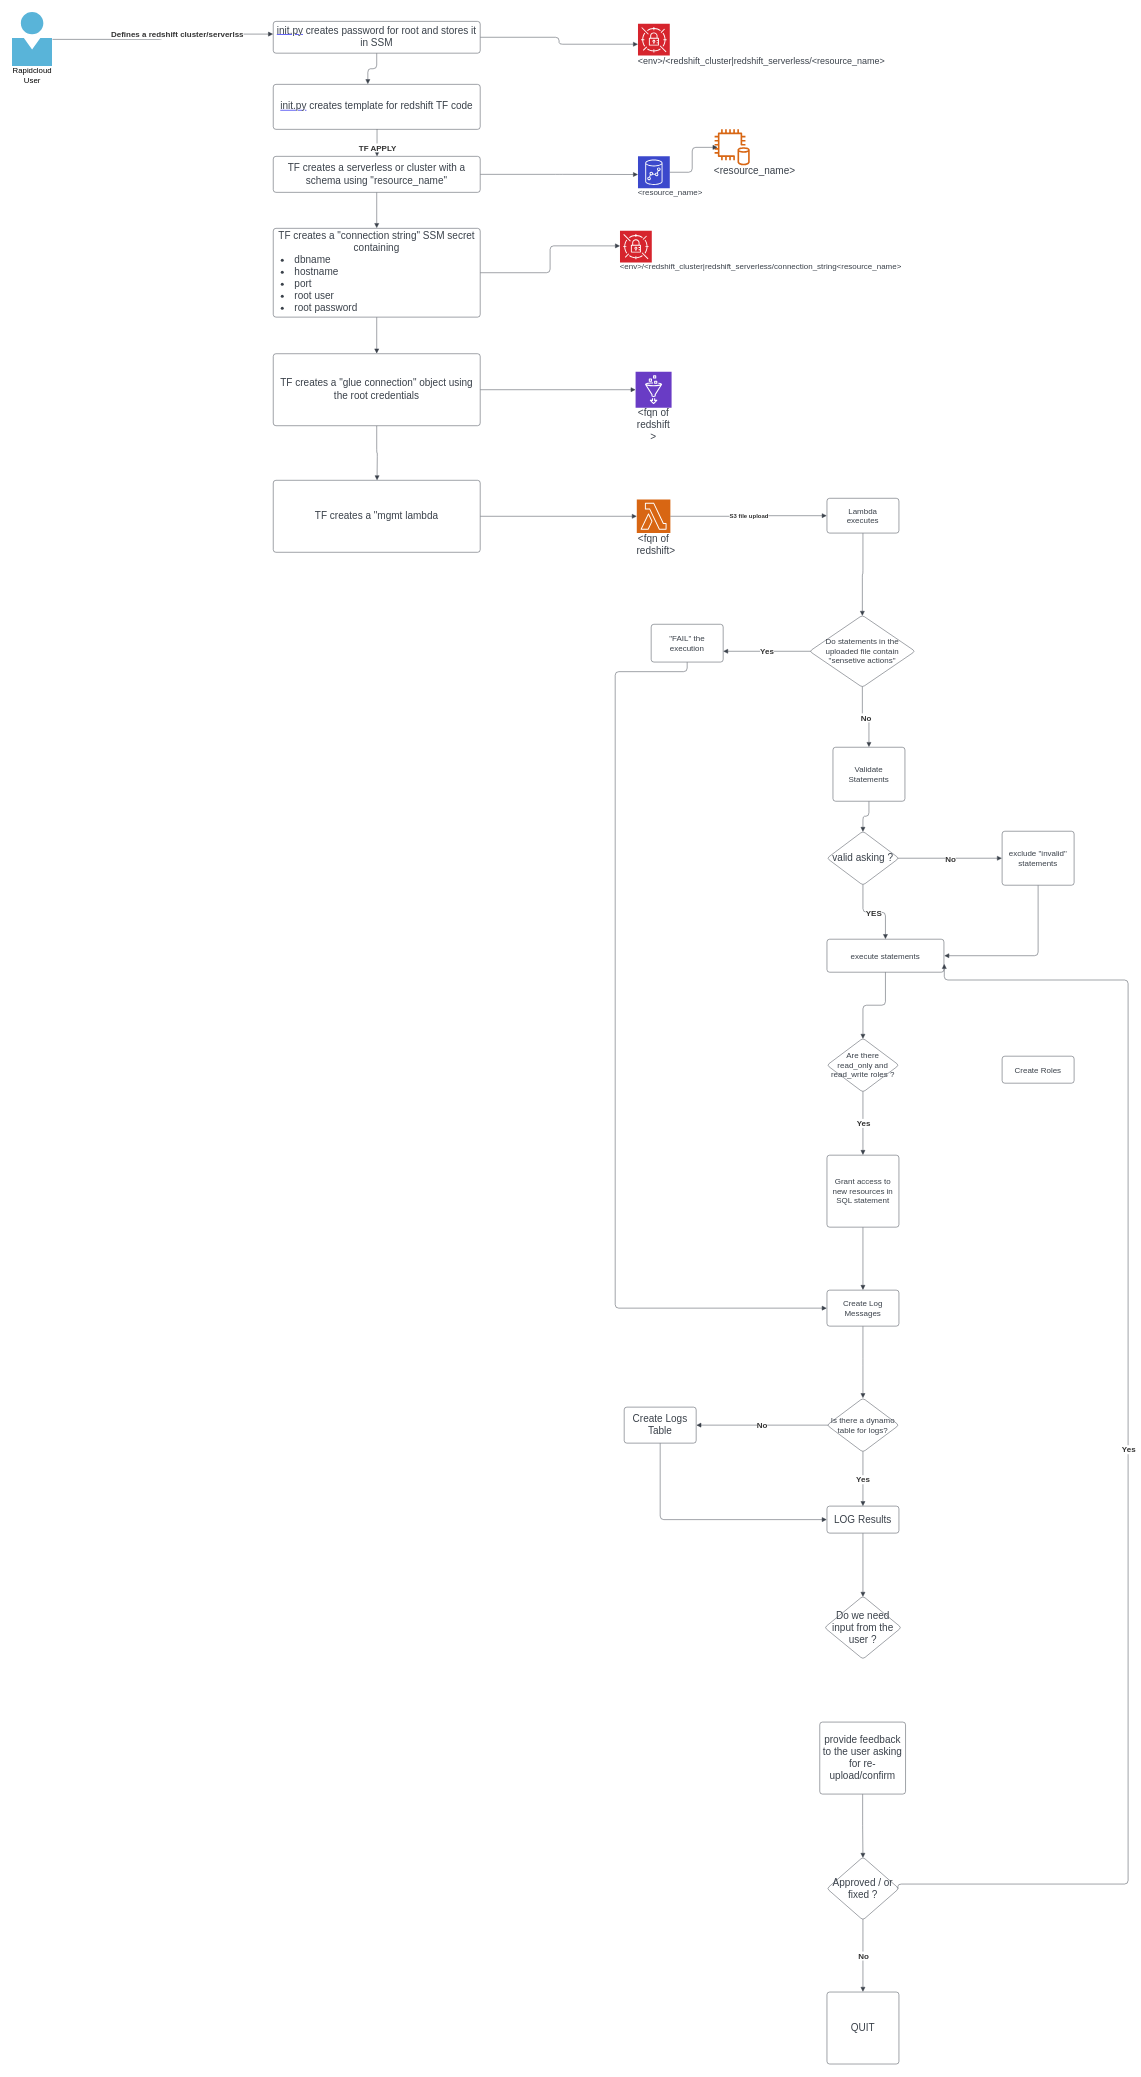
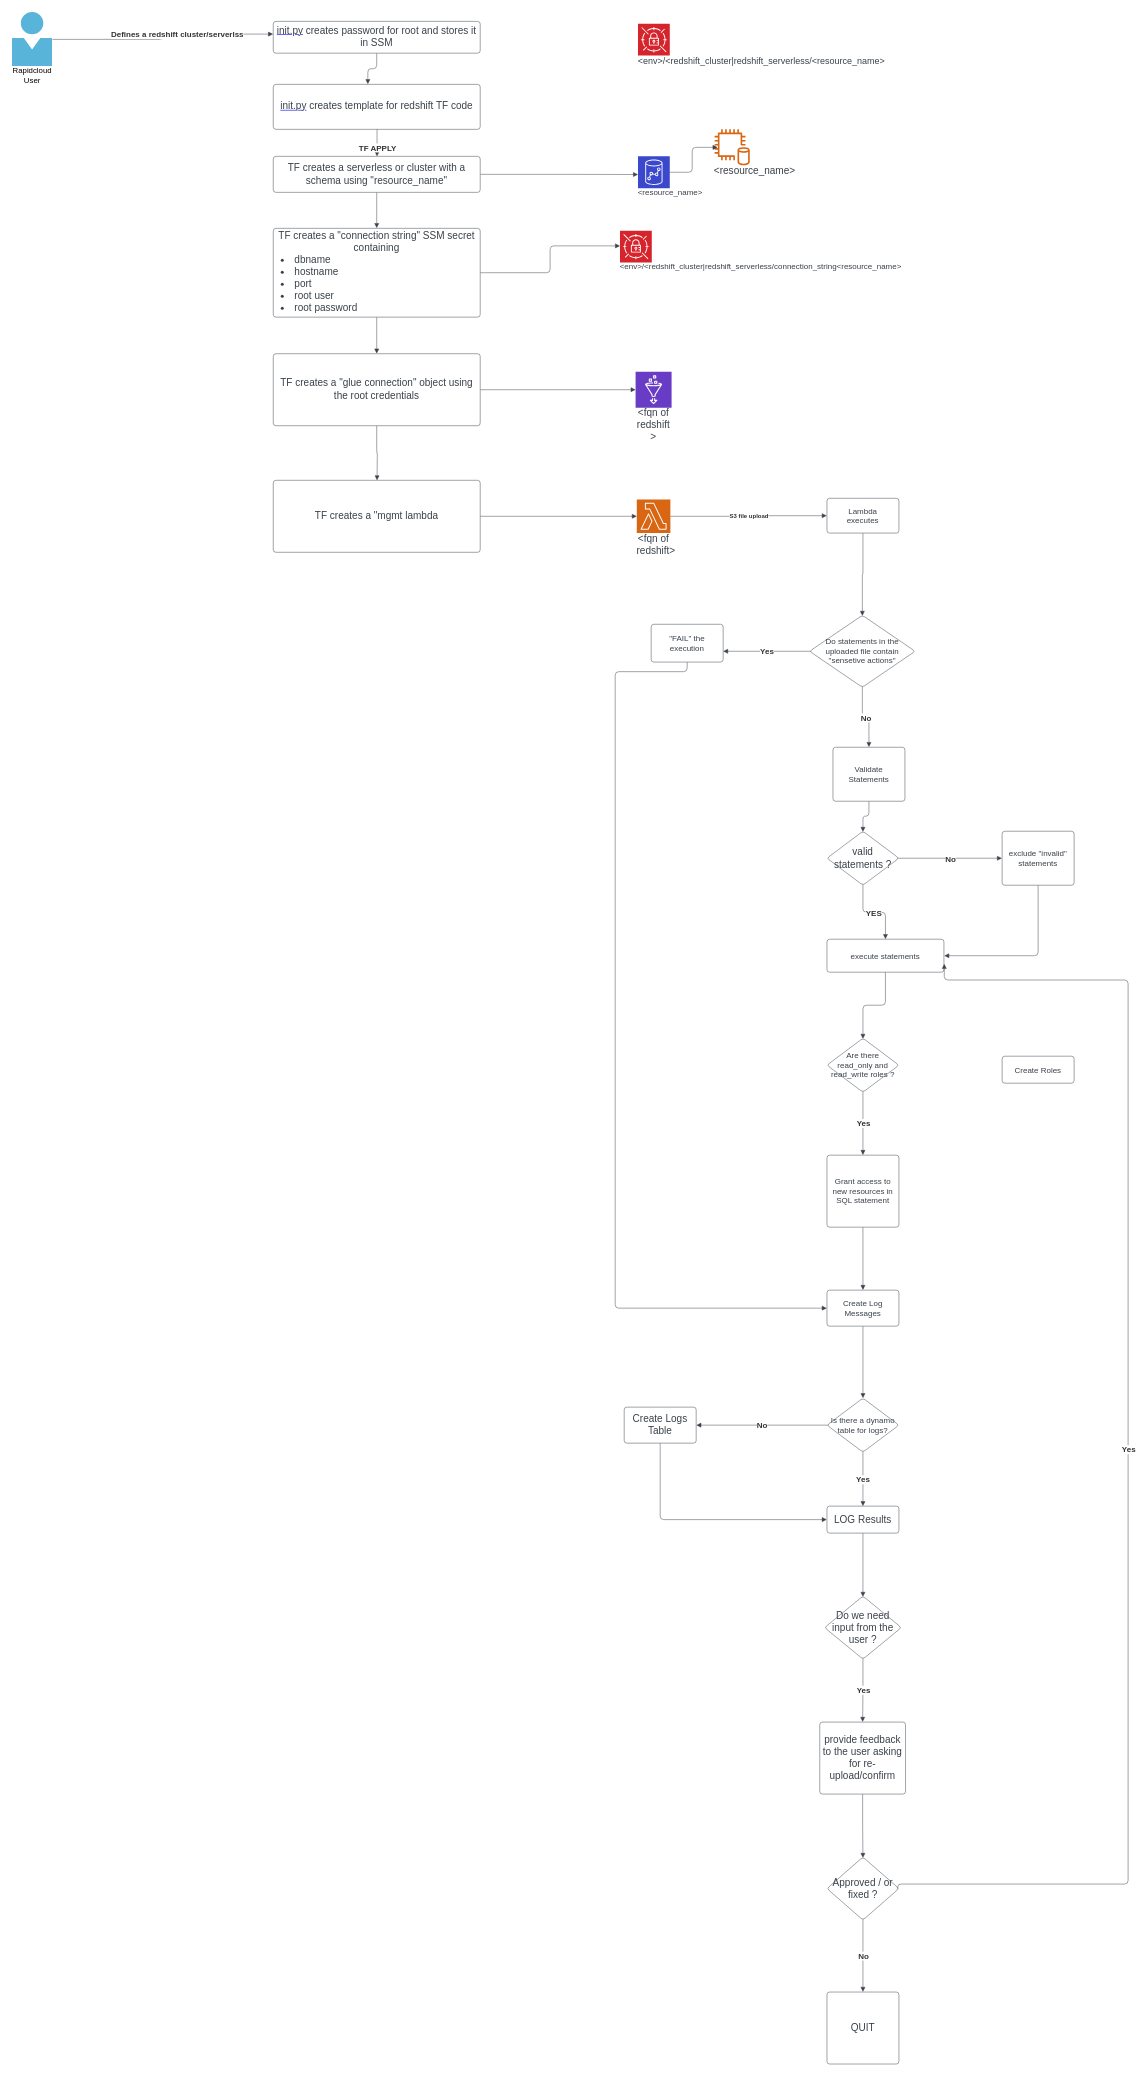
edge "init.py creates password for root and stores it in SSM" -> "<env>/<redshift_cluster|redshift_serverless/<resource_name>": removed
node "valid asking ?": label "valid asking ?" -> "valid statements ?"
edge "Do we need input from the user ?" -> "provide feedback to the user asking for re-upload/confirm": added, label "Yes"
